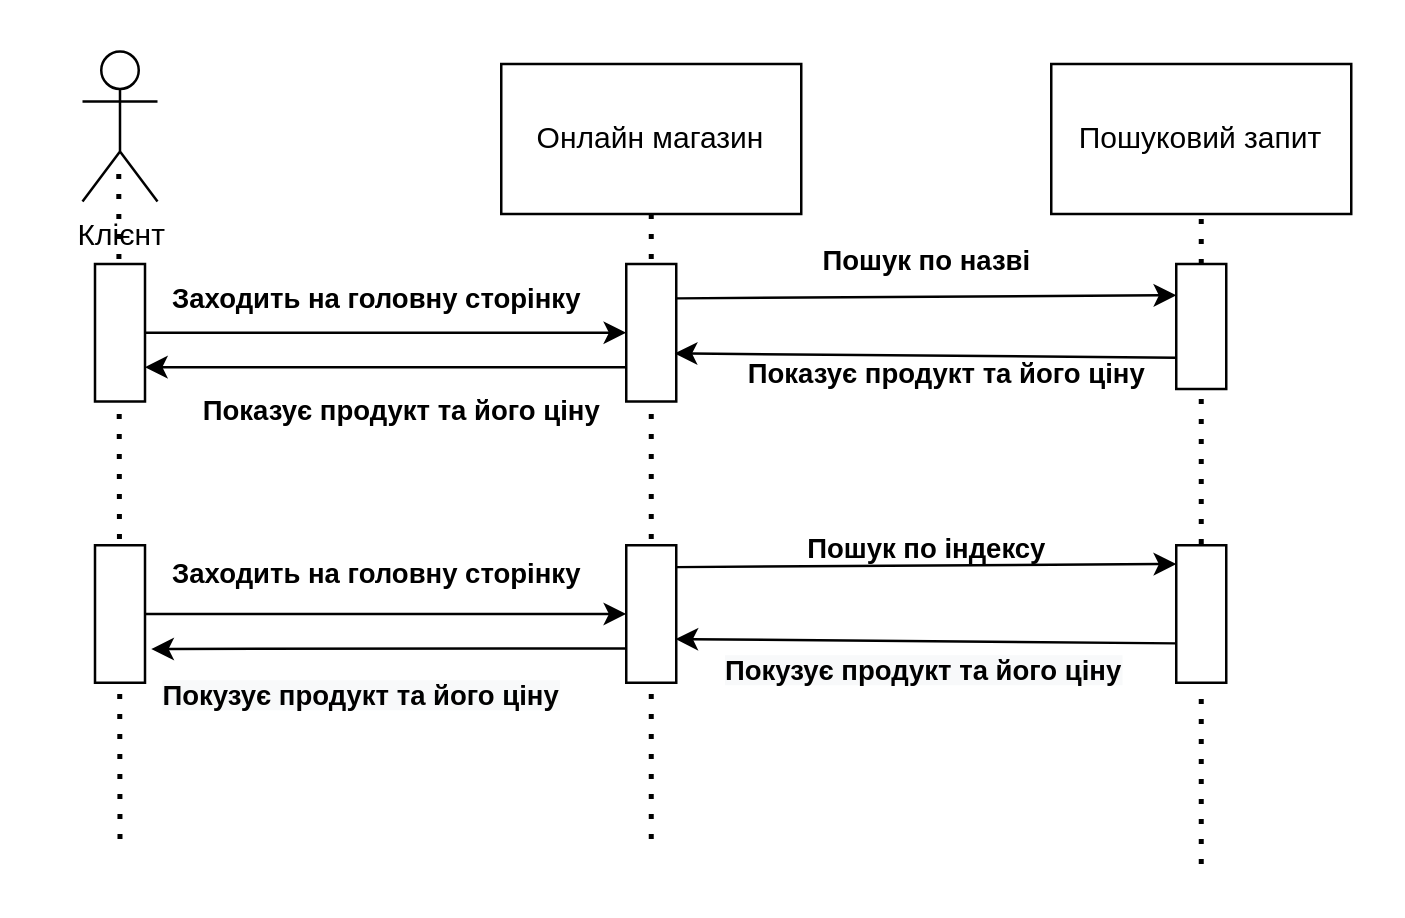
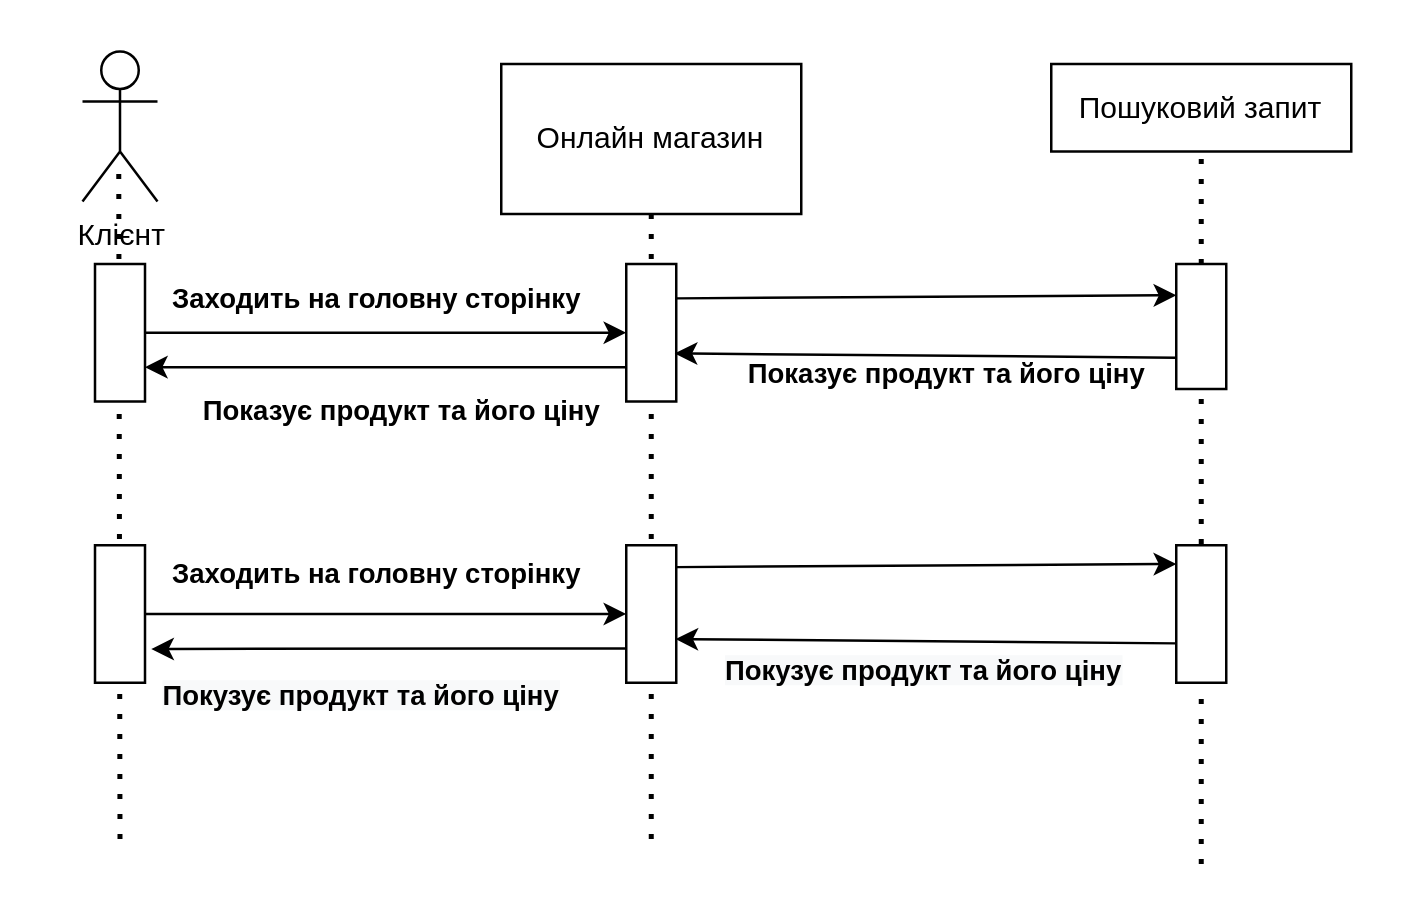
node "Пошуковий запит": size 300x150 -> 300x88
node "Пошук по назві": removed
node "Пошук по індексу": removed
